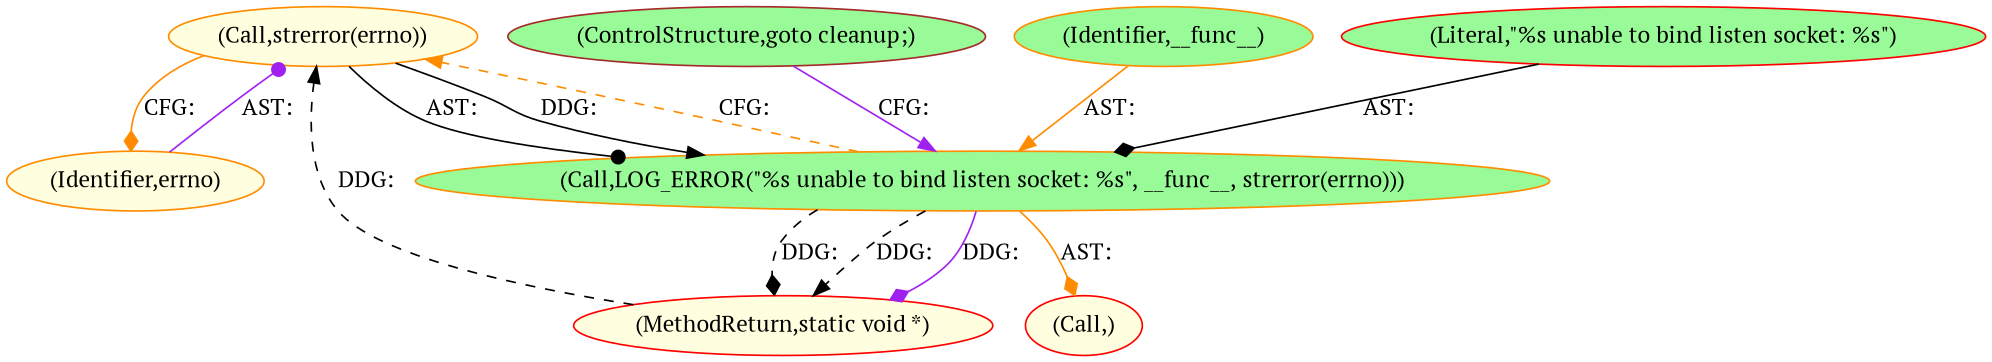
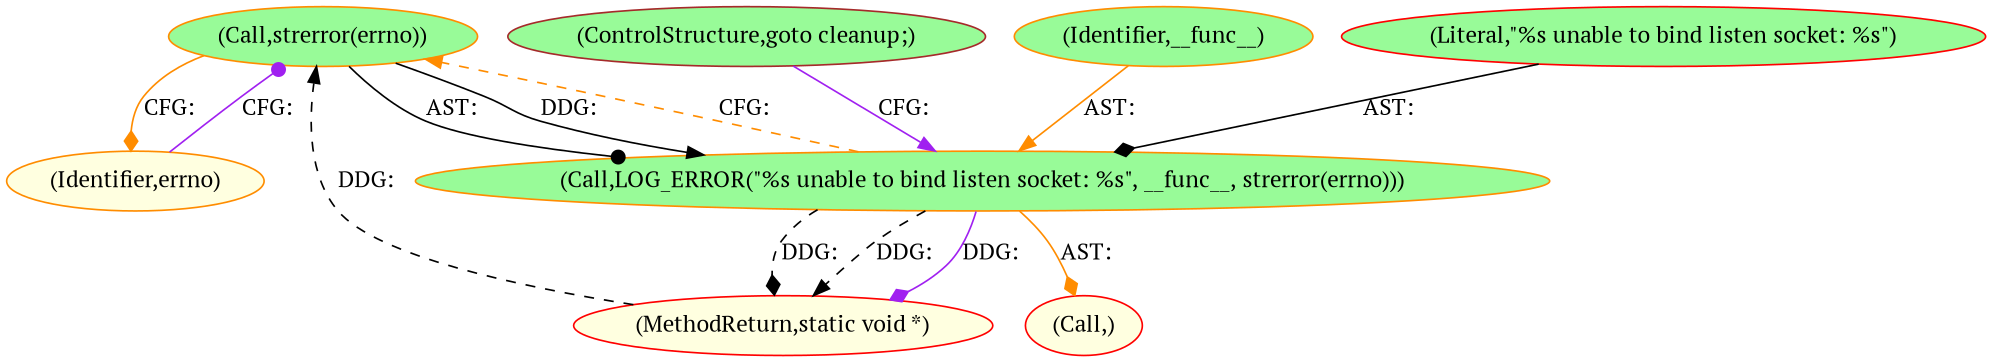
node "(Call,strerror(errno))": fillcolor lightyellow -> palegreen
edge "(Identifier,errno)" -> "(Call,strerror(errno))": label "AST: " -> "CFG: "
